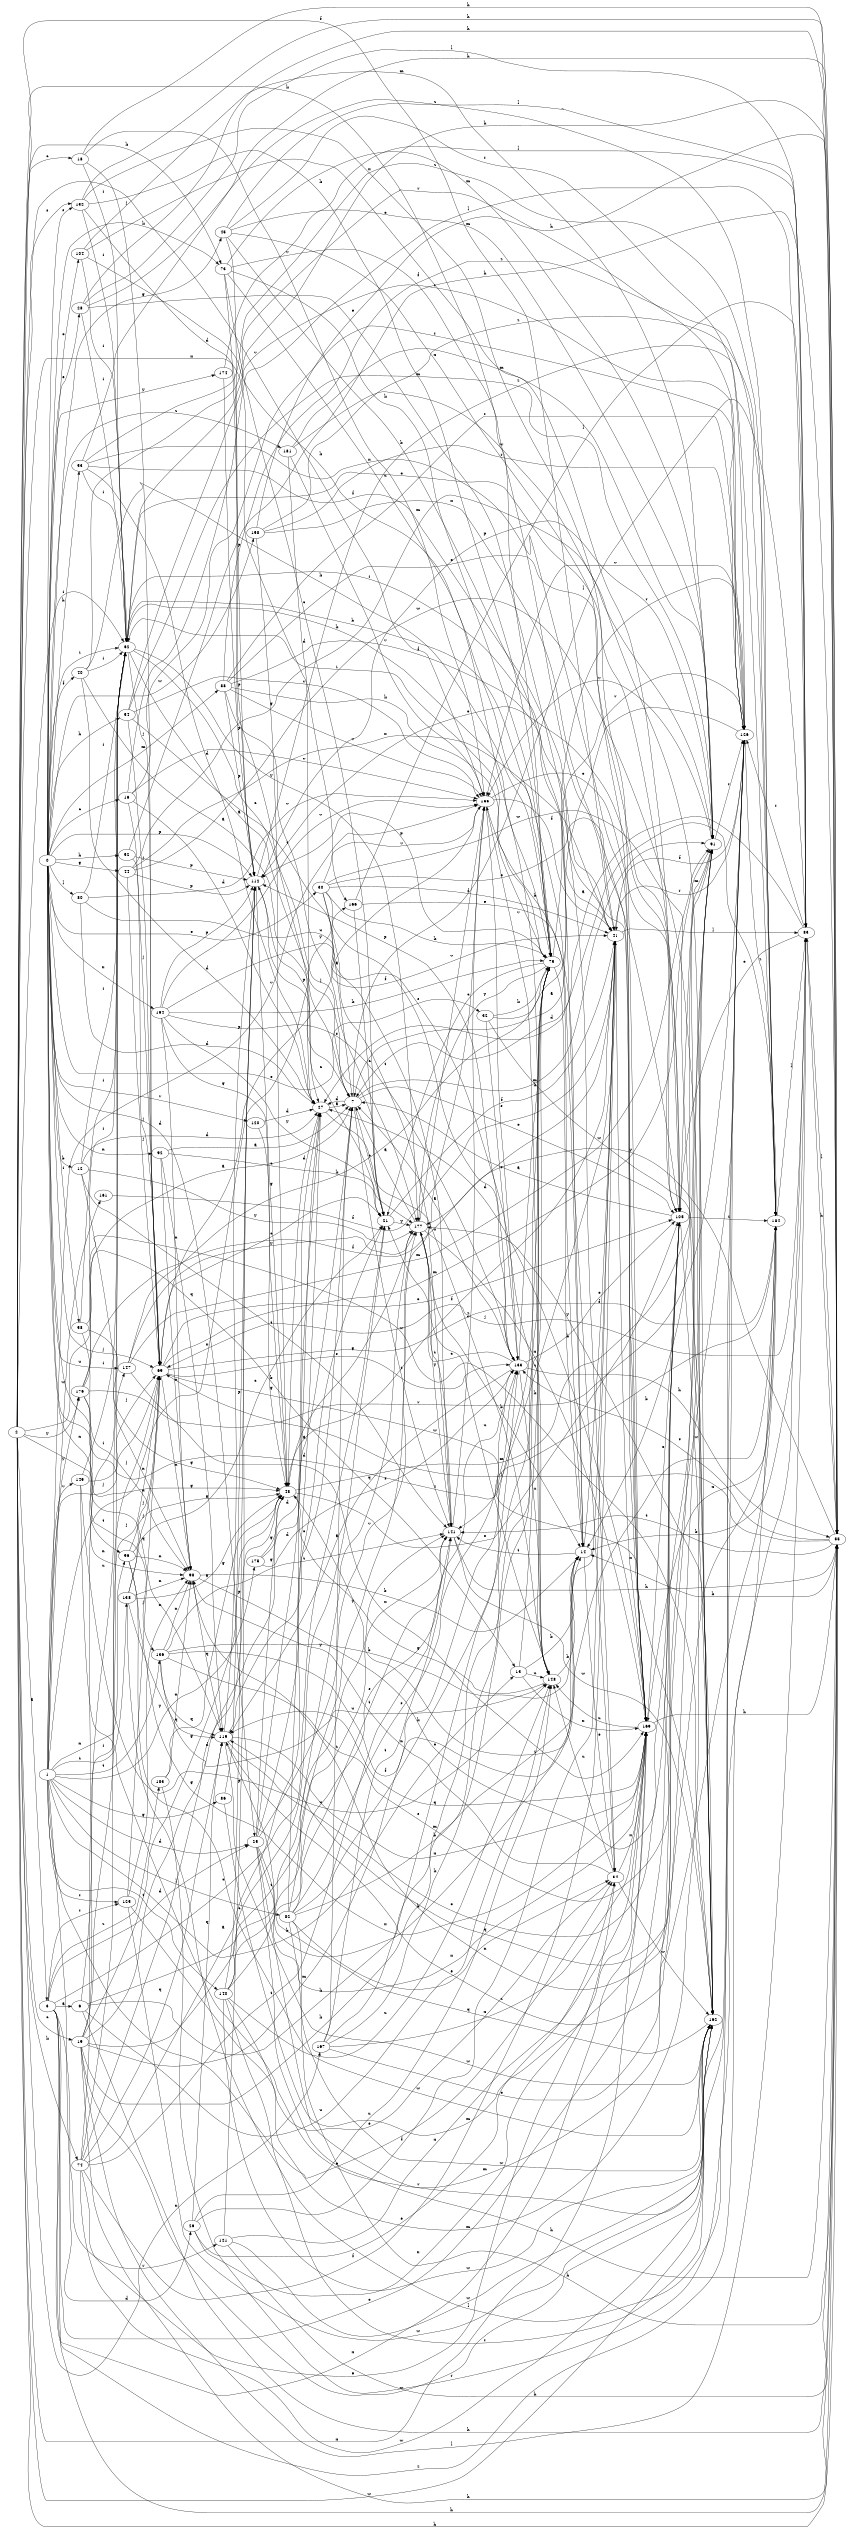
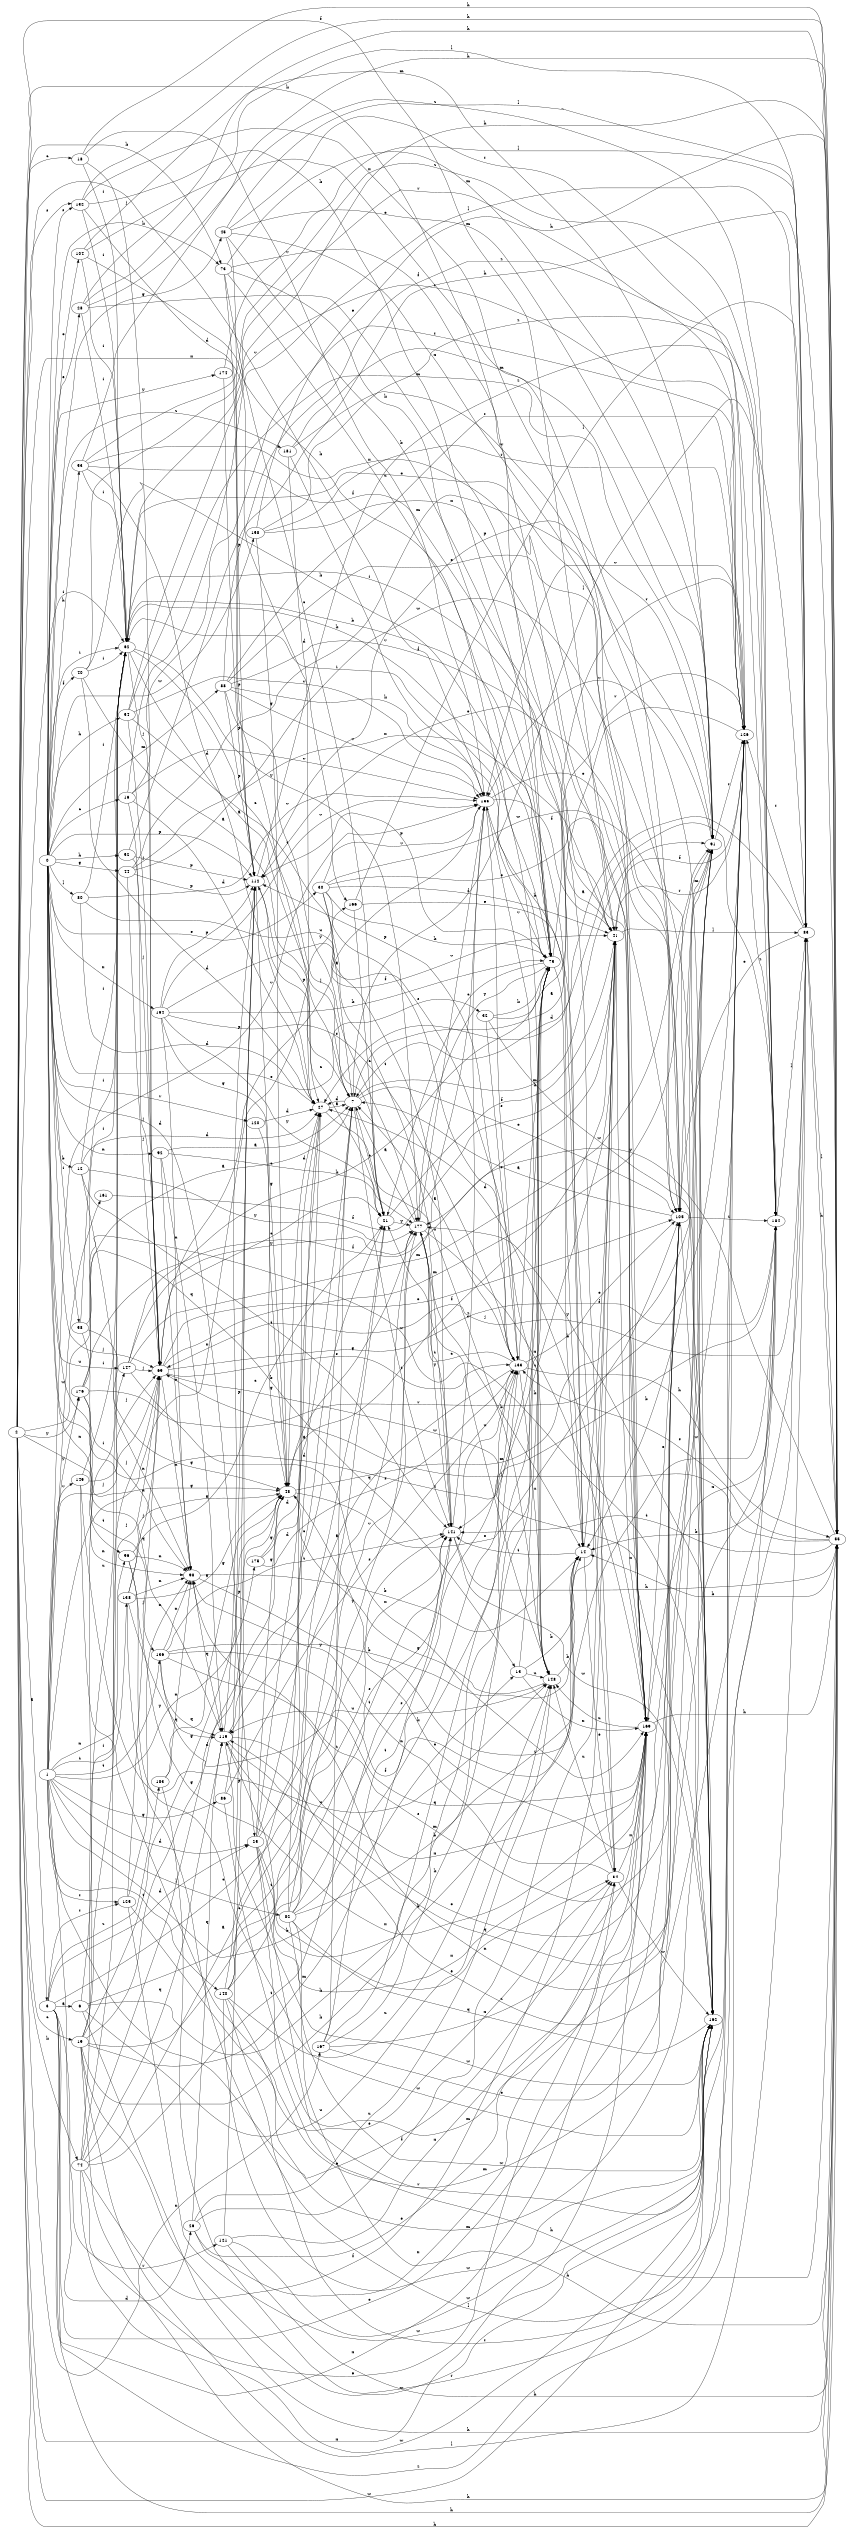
edge "96" -> "69": now "147" -> "69"
edge "86" -> "133": added, label "s"
